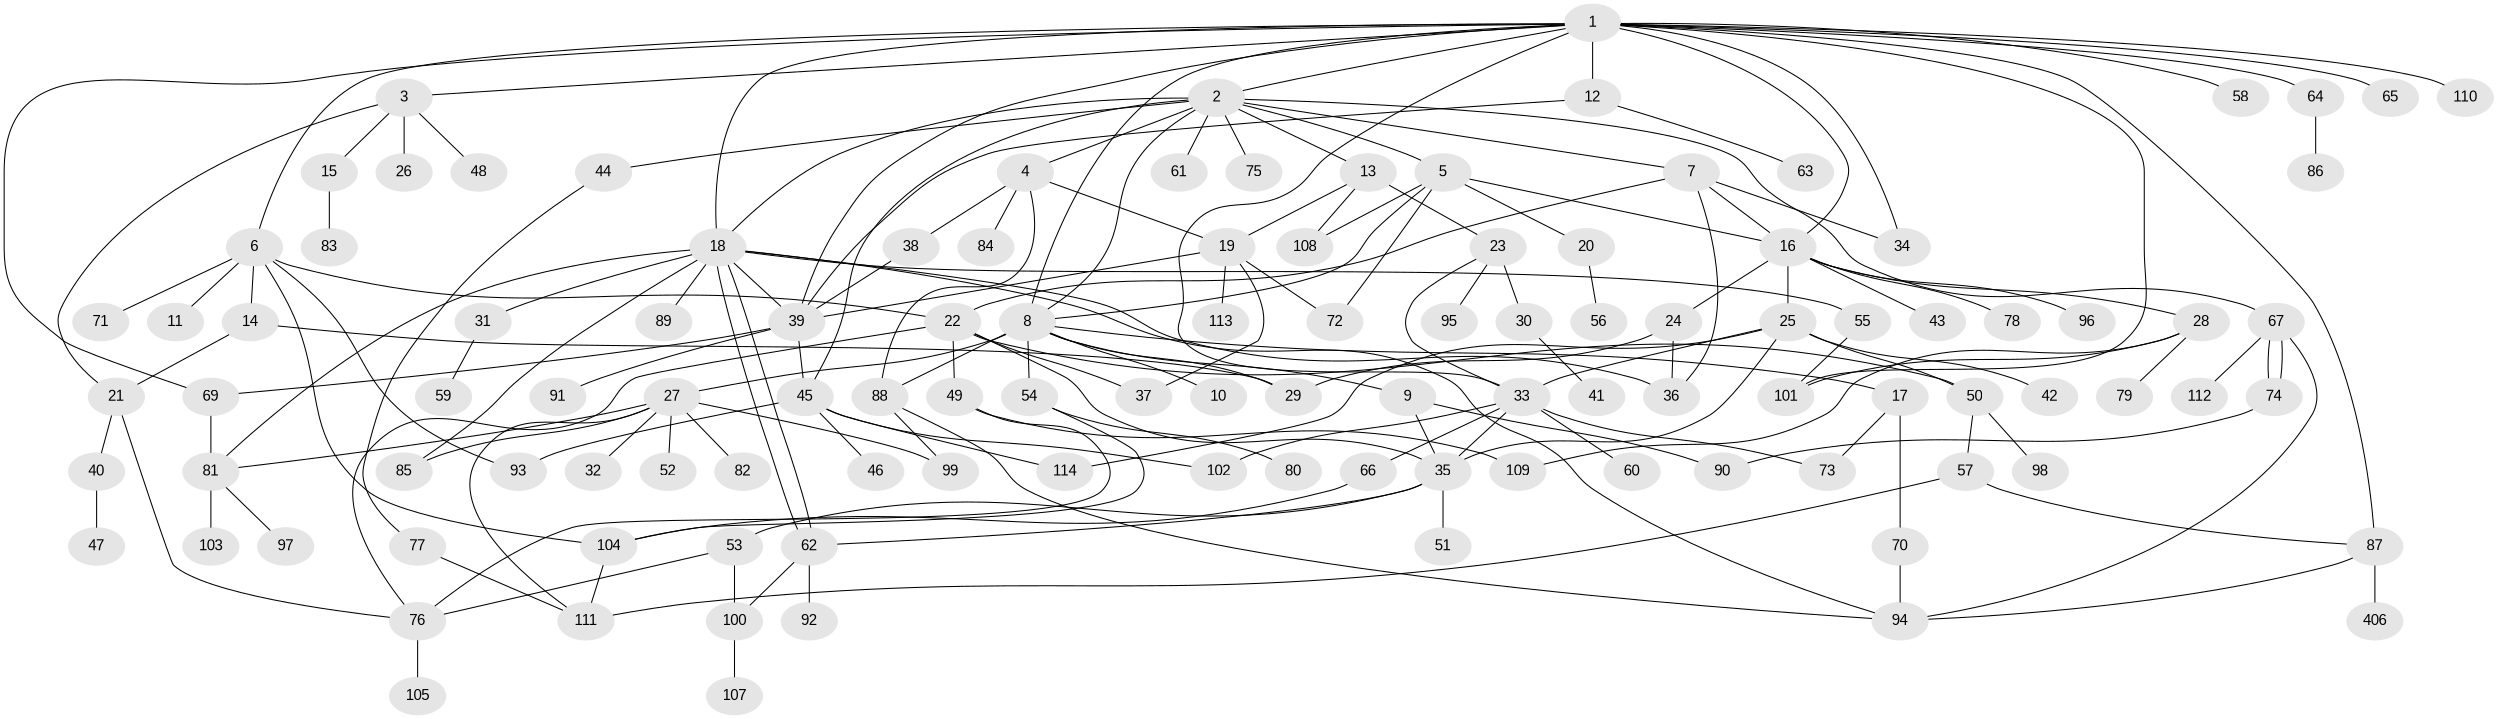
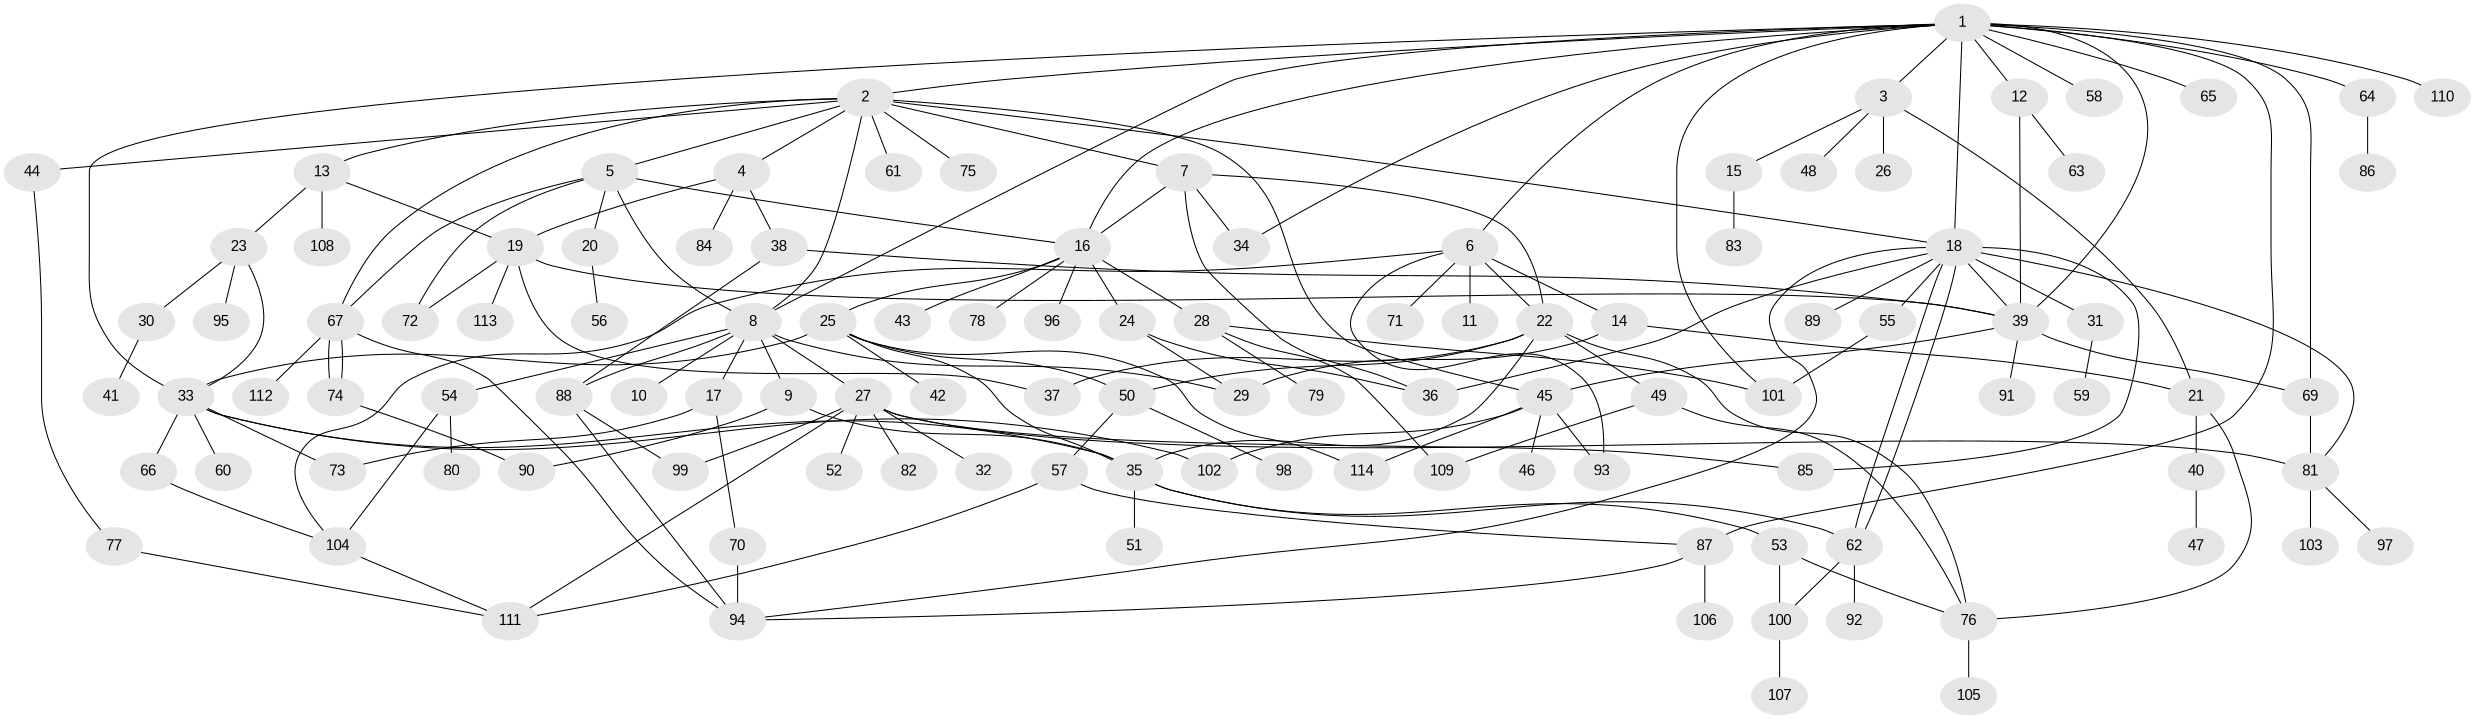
edge "5" -- "108": now "5" -- "67"
edge "4" -- "88": now "38" -- "88"
node "406": label "406" -> "106"
